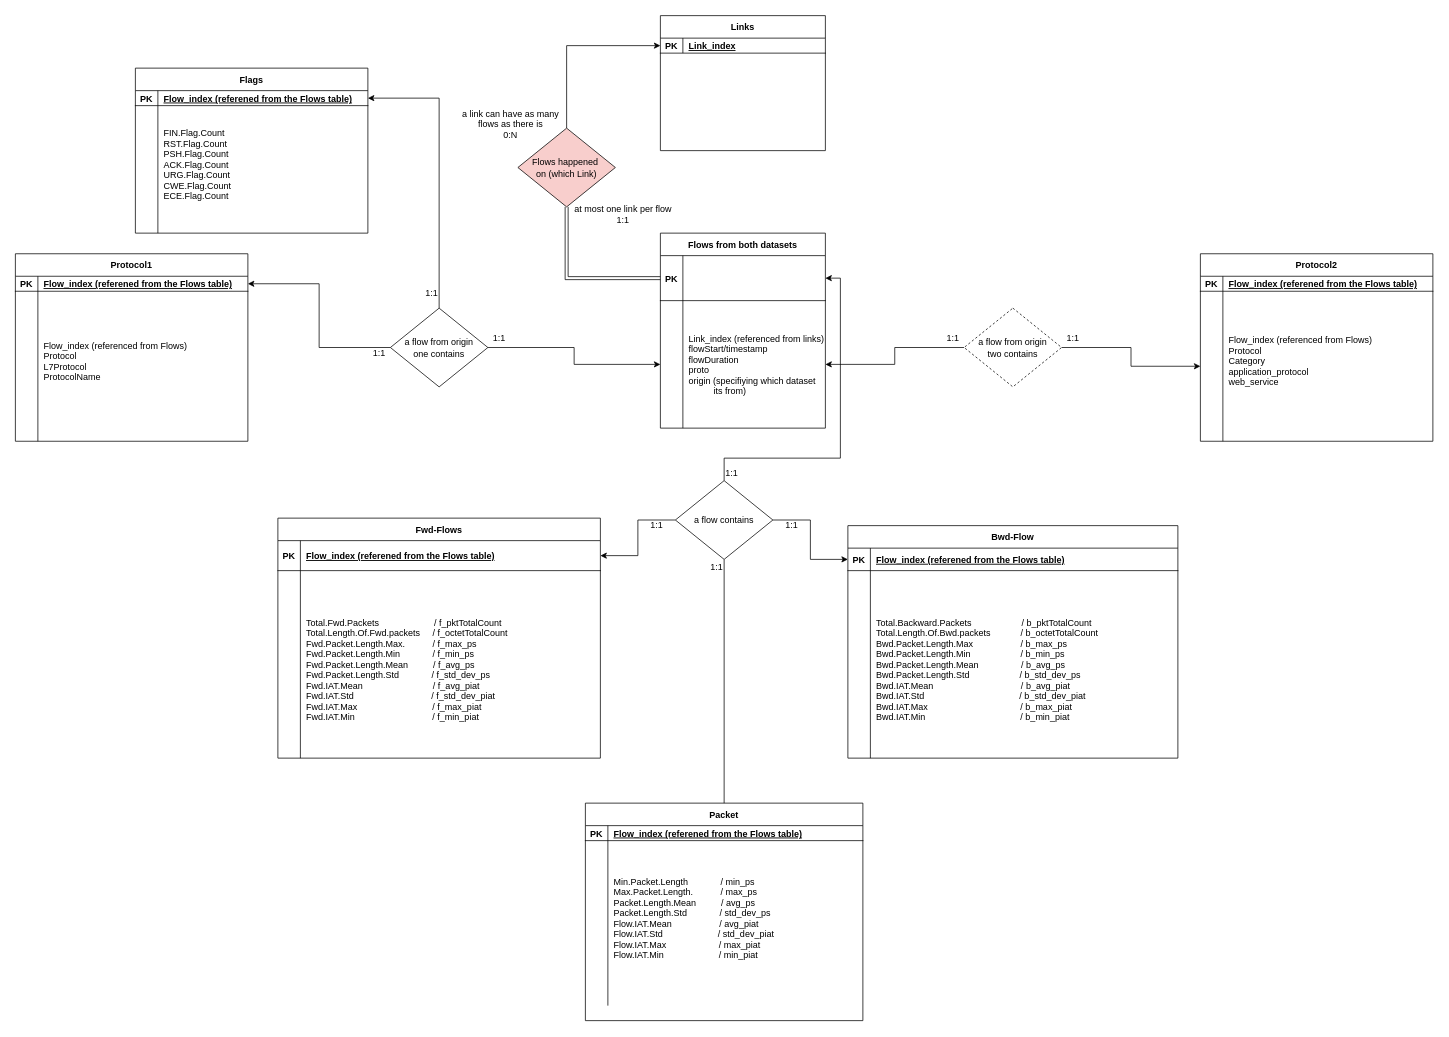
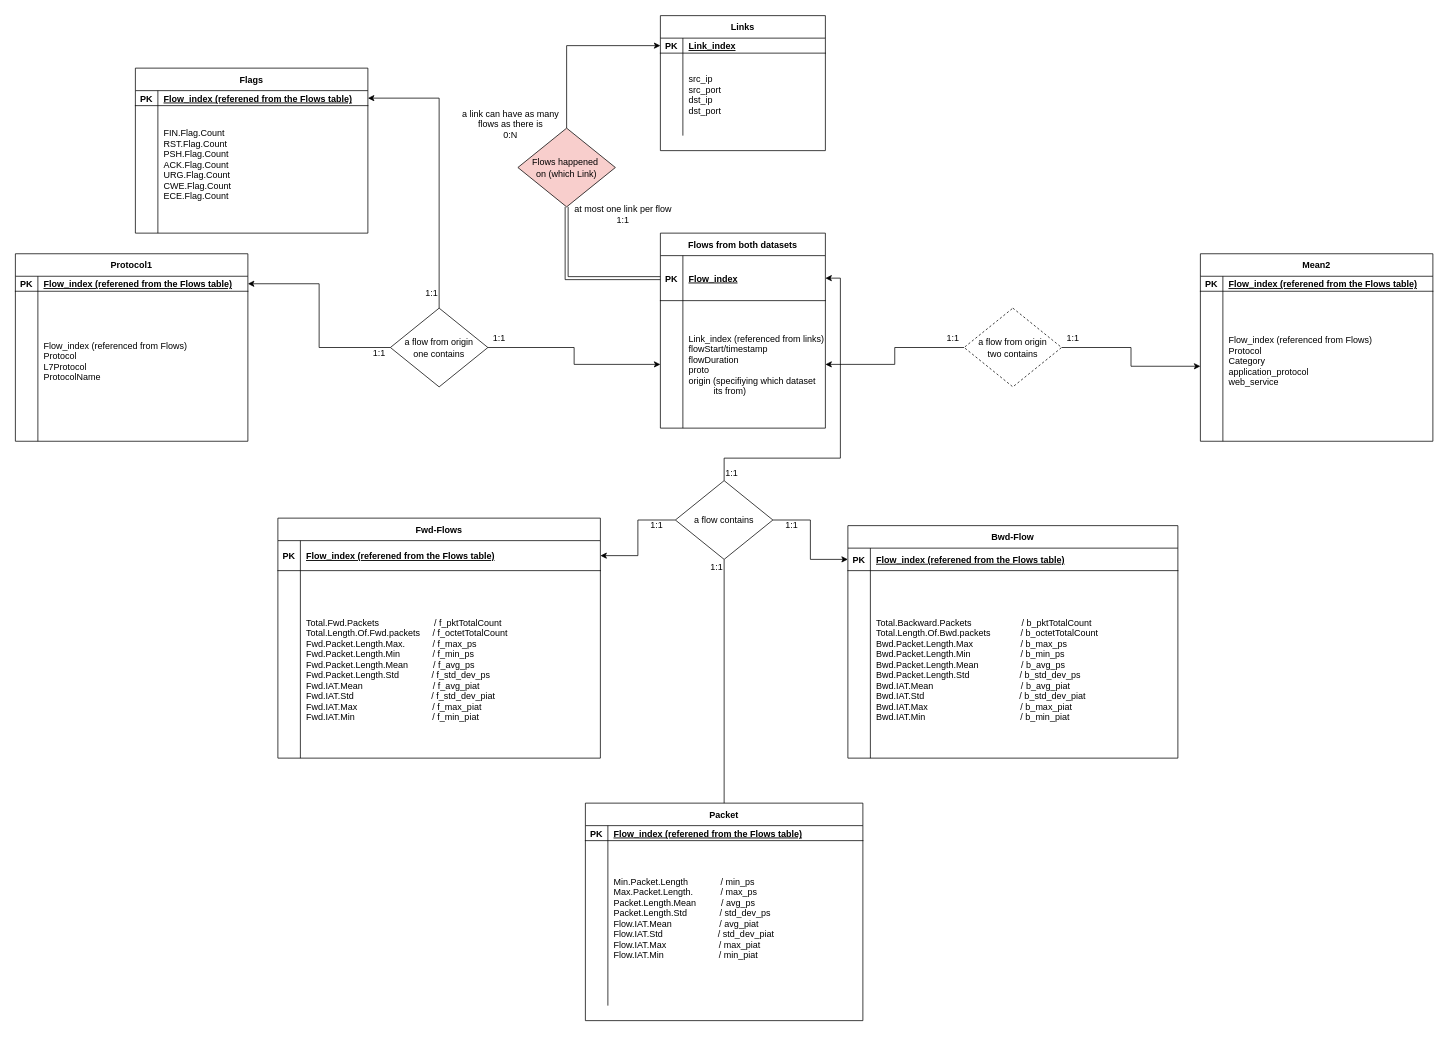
node "src_ip src_port dst_ip dst_port": added
node "Protocol2": label "Protocol2" -> "Mean2"
node "Flow_index": added
